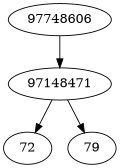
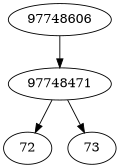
node "97148471": label "97148471" -> "97748471"
node "79": label "79" -> "73"
